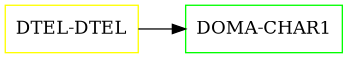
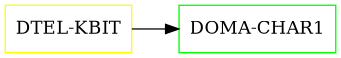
node "DTEL-DTEL": label "DTEL-DTEL" -> "DTEL-KBIT"
